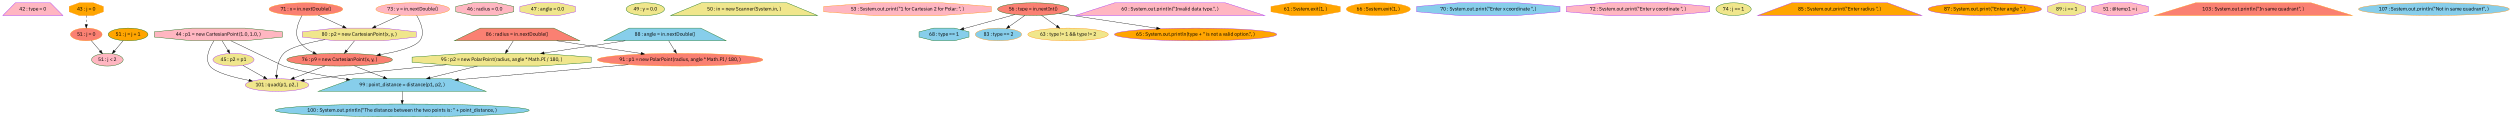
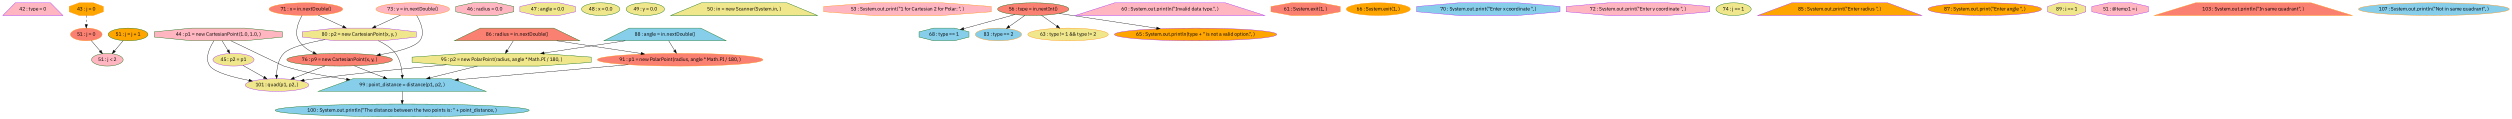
node "48 : x = 0.0": added
node "61 : System.exit(1, )": fillcolor orange -> salmon
edge "80 : p2 = new CartesianPoint(x, y, )" -> "76 : p9 = new CartesianPoint(x, y, )": now "80 : p2 = new CartesianPoint(x, y, )" -> "99 : point_distance = distance(p1, p2, )"
